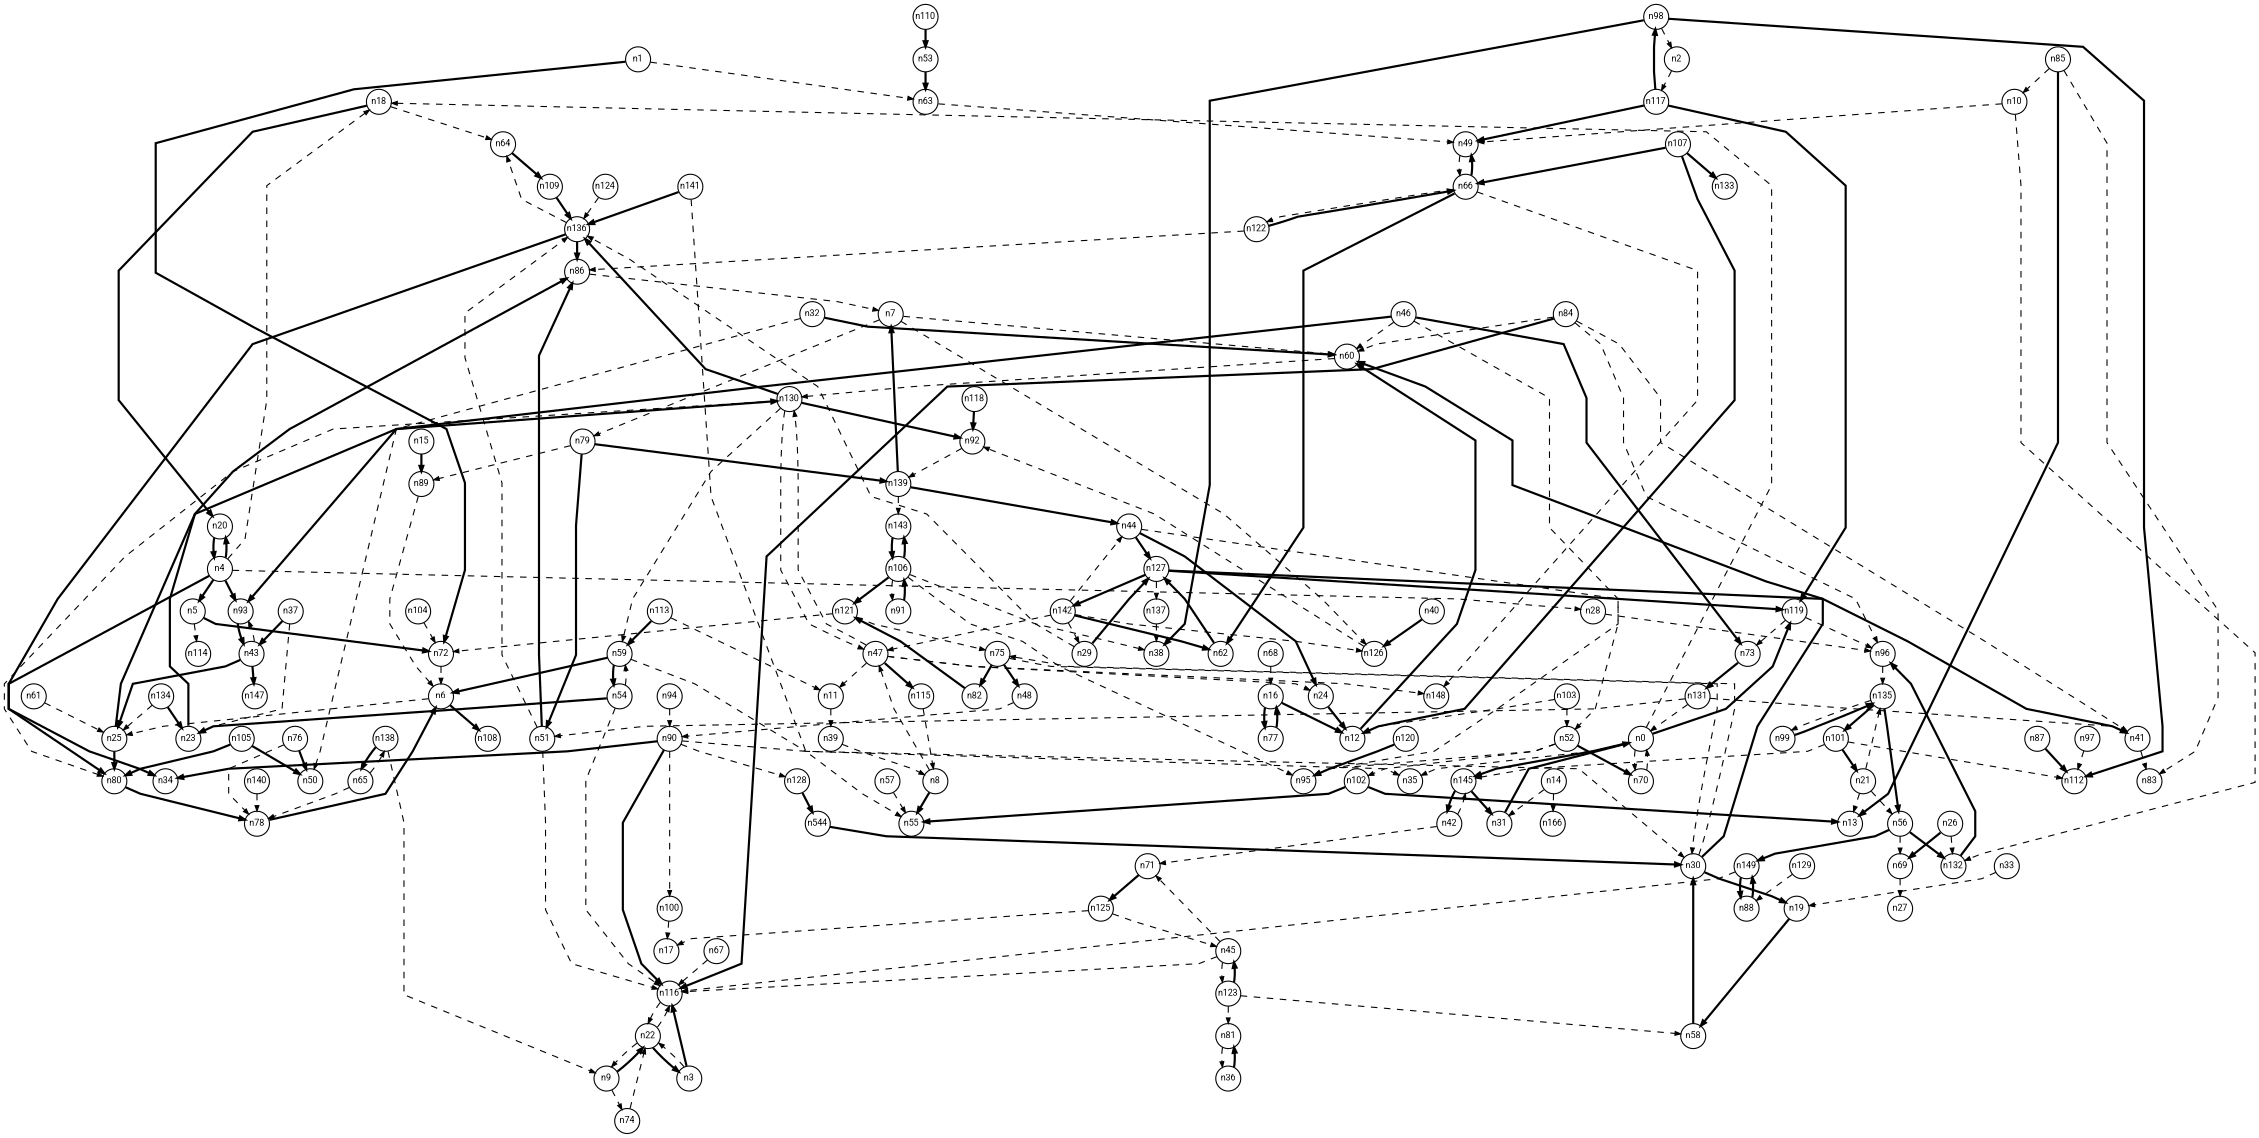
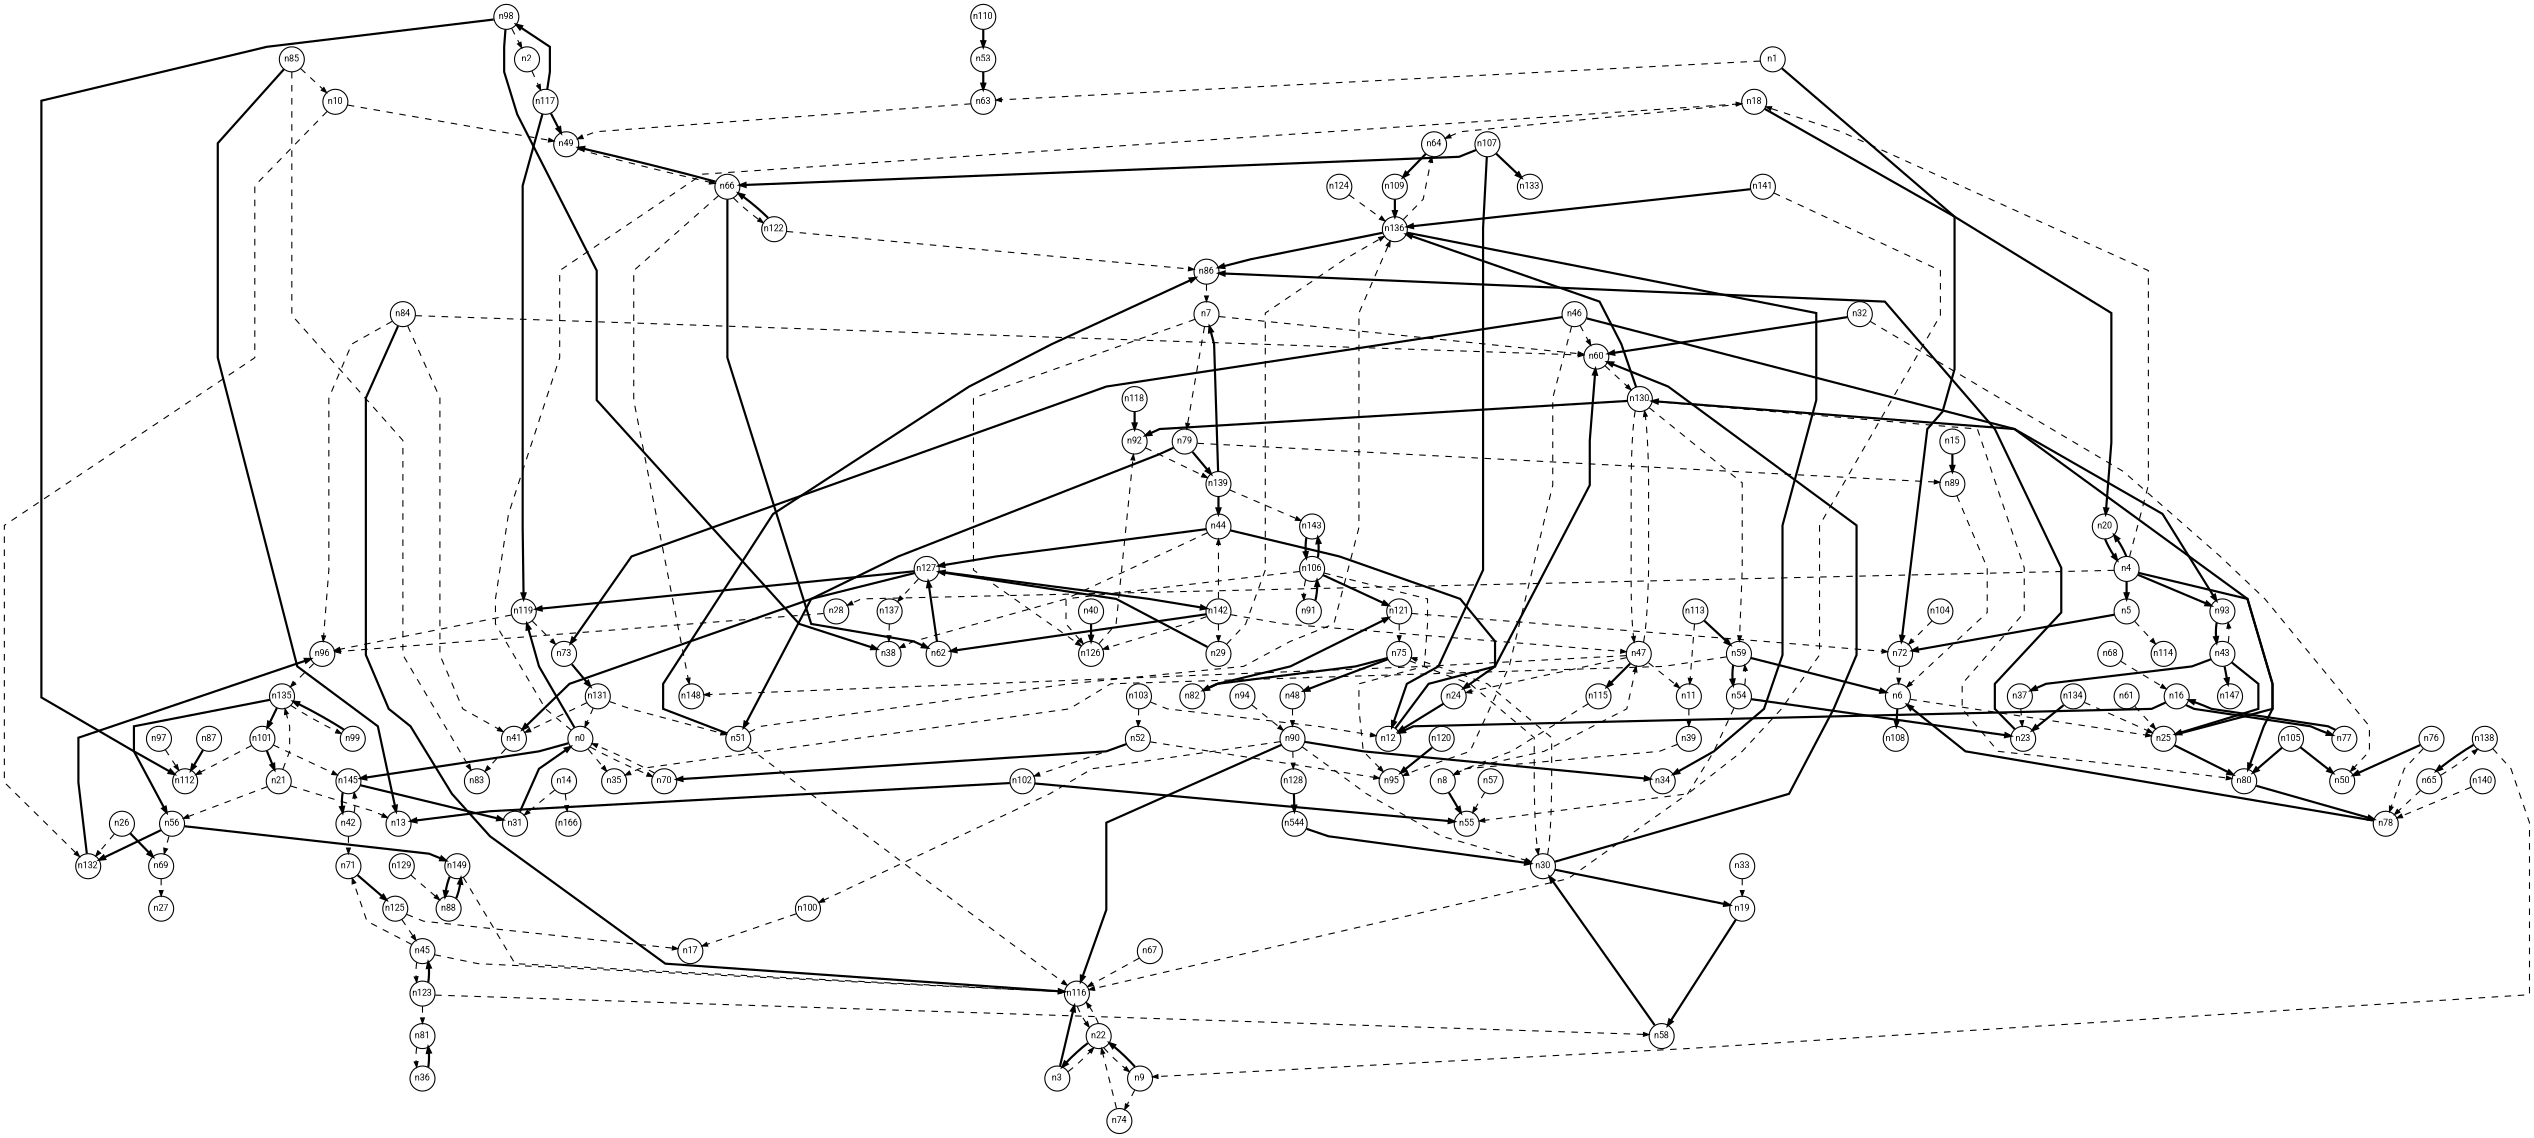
edge "n44" -> "n52": now "n44" -> "n126"
edge "n37" -> "n43": reversed
